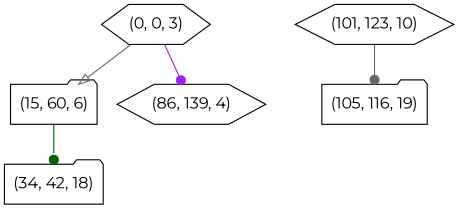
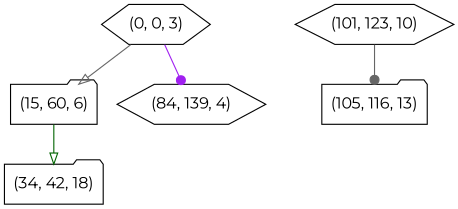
node "(86, 139, 4)": label "(86, 139, 4)" -> "(84, 139, 4)"
node "(105, 116, 19)": label "(105, 116, 19)" -> "(105, 116, 13)"
edge "(15, 60, 6)" -> "(34, 42, 18)": arrowhead dot -> onormal
